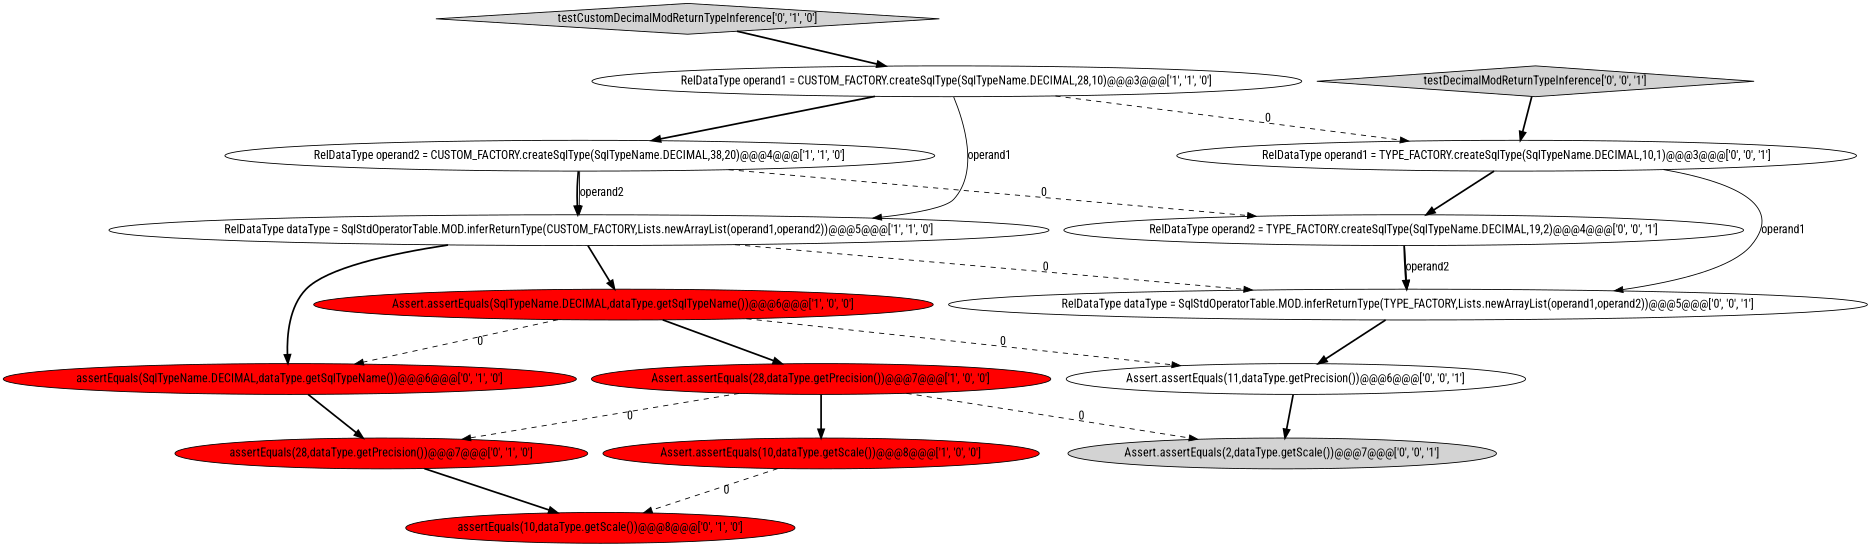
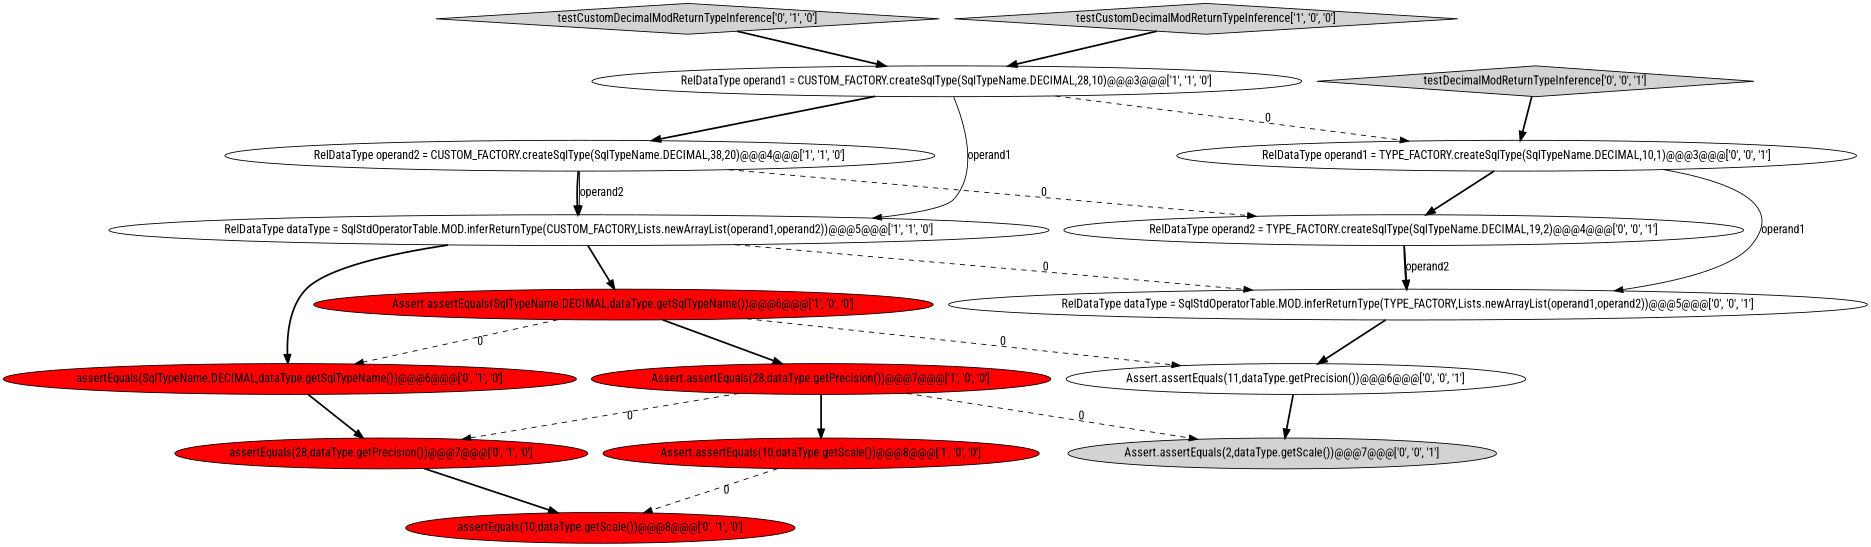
node "testCustomDecimalModReturnTypeInference['1', '0', '0']": added
